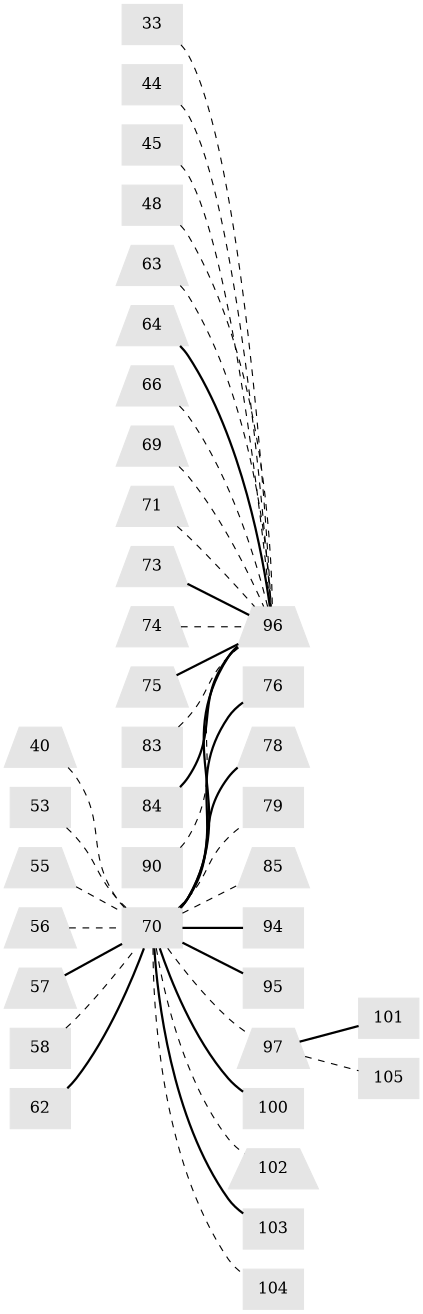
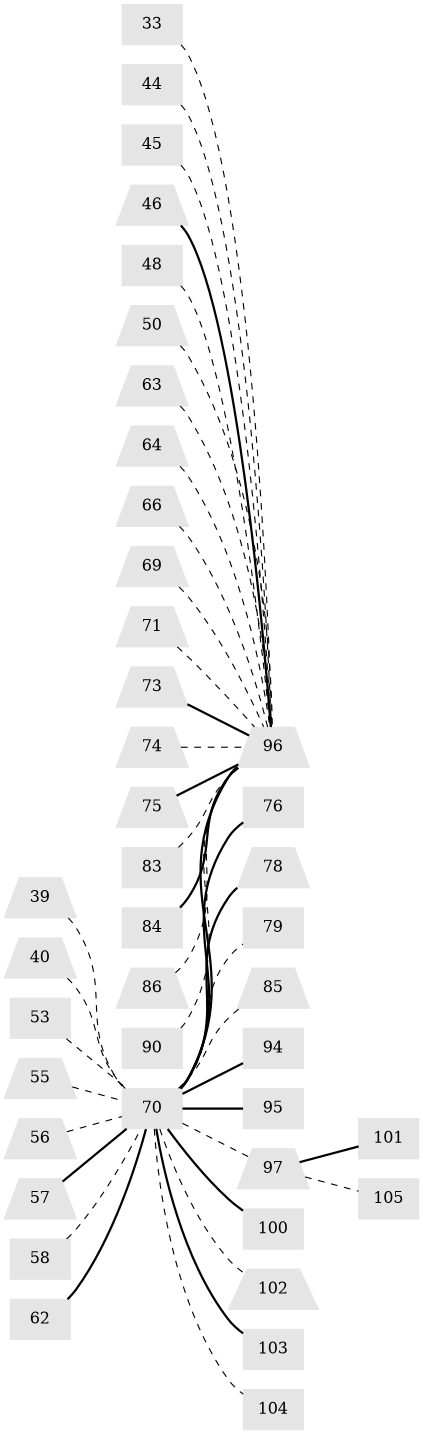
node "46": added
node "50": added
edge "64" -- "96": style bold -> dashed
node "39": added
node "86": added
